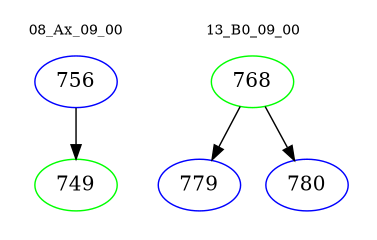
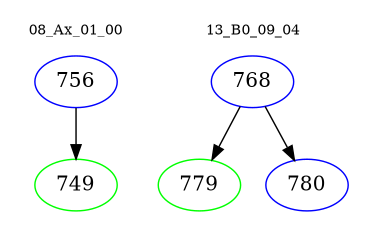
cluster "08_Ax_09_00": label "08_Ax_09_00" -> "08_Ax_01_00"
cluster "13_B0_09_00": label "13_B0_09_00" -> "13_B0_09_04"
node "768": color green -> blue
node "779": color blue -> green
